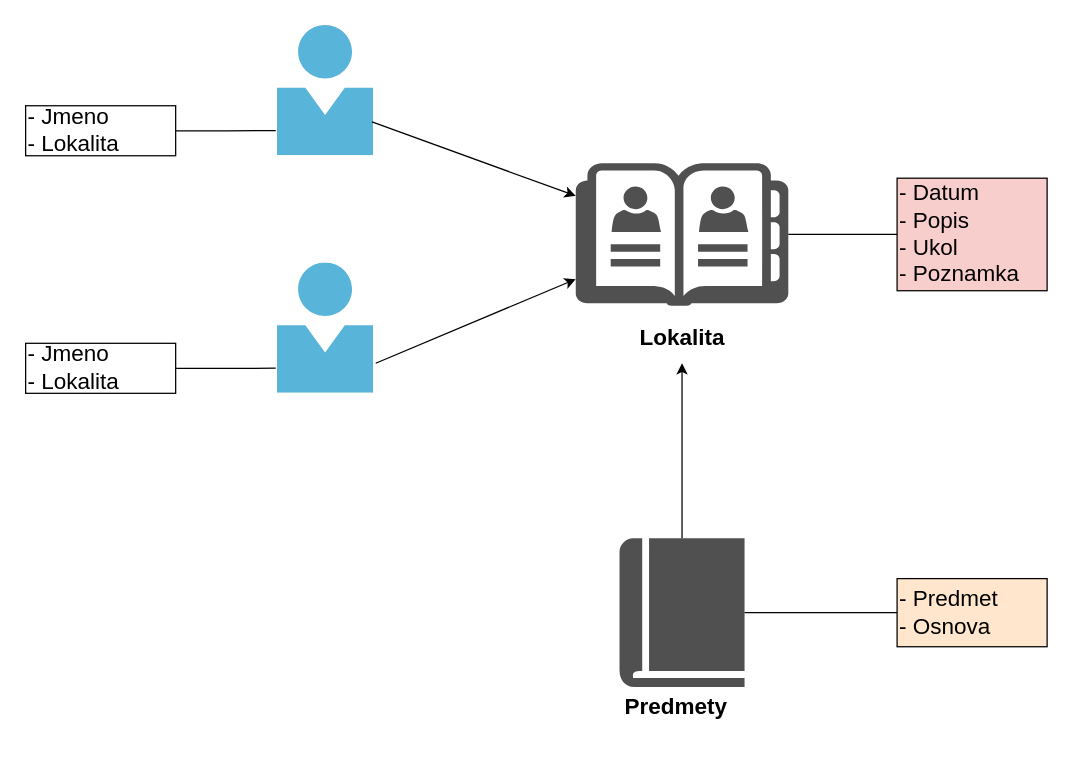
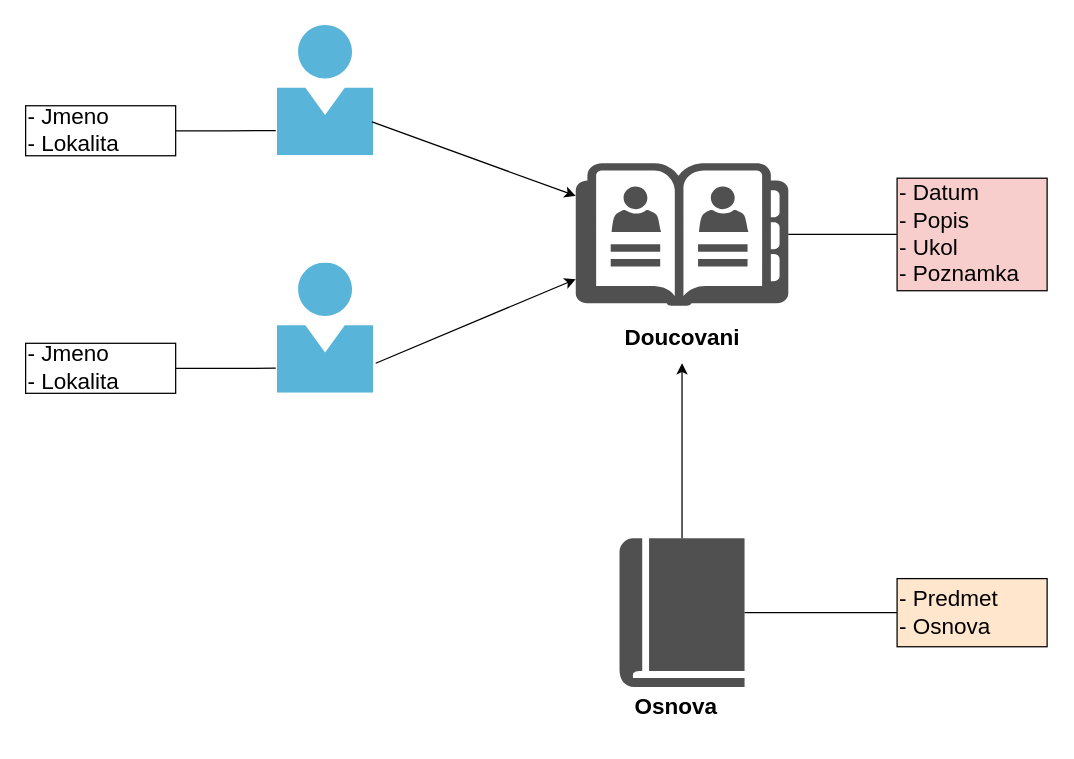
node "Lokalita": label "Lokalita" -> "Doucovani"
node "Predmety": label "Predmety" -> "Osnova"
